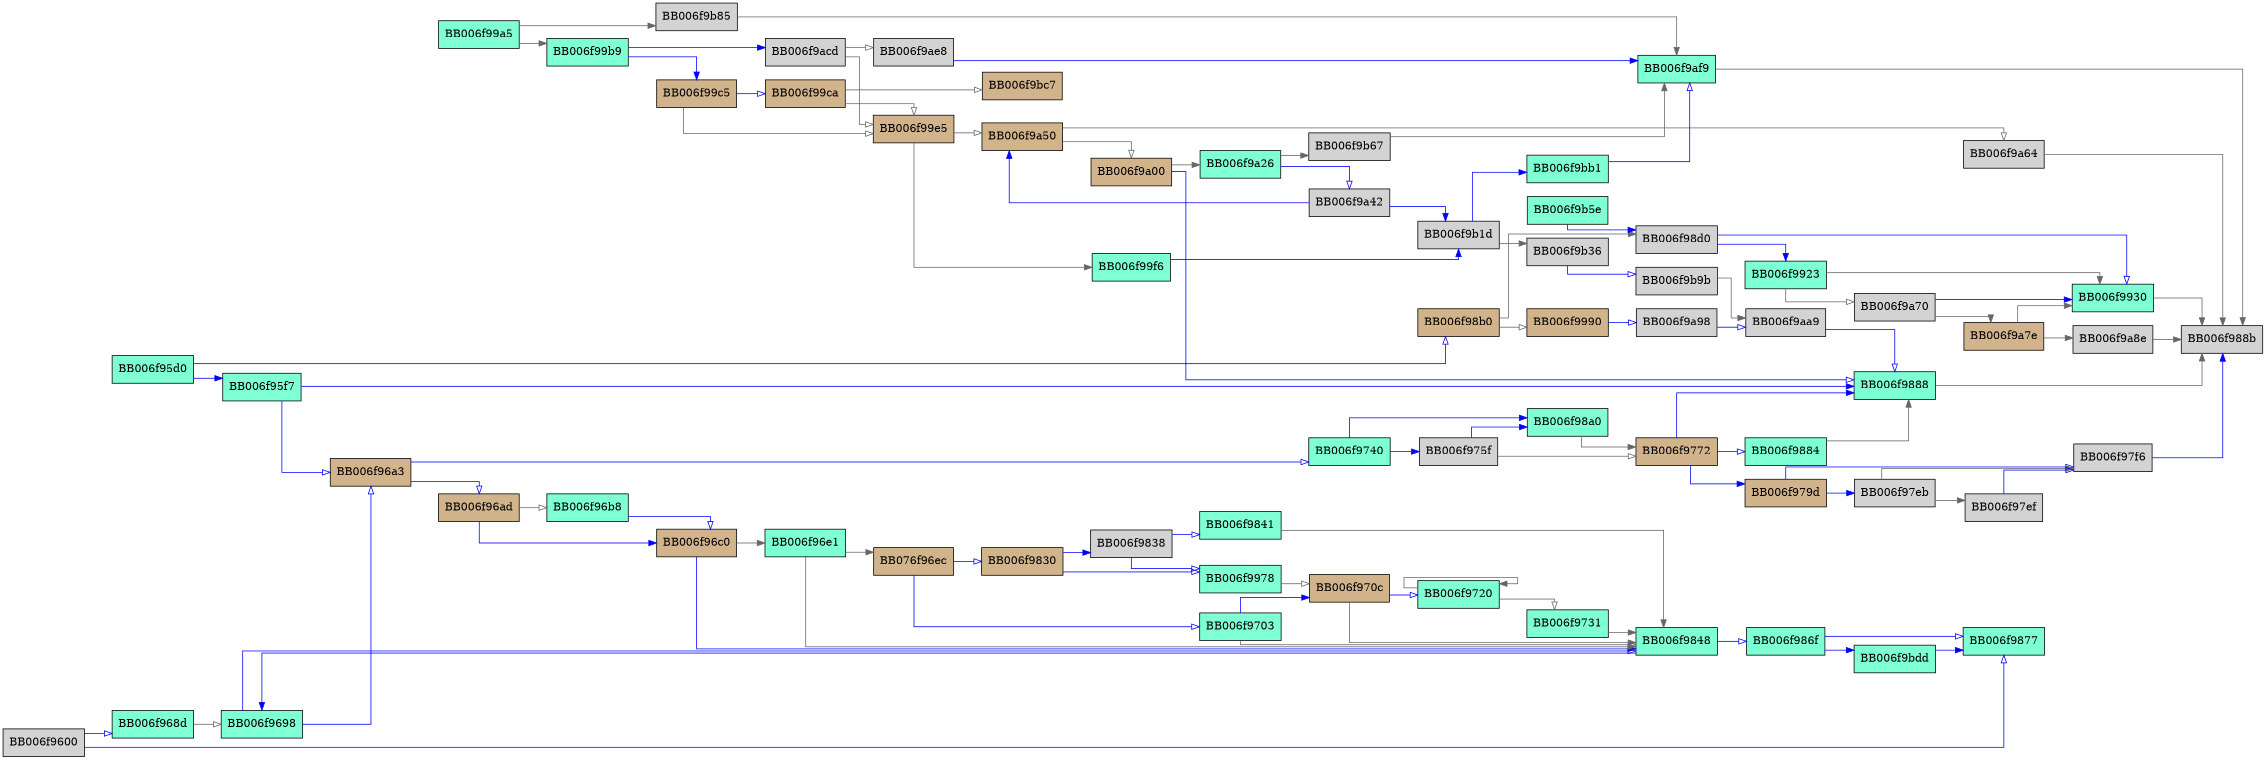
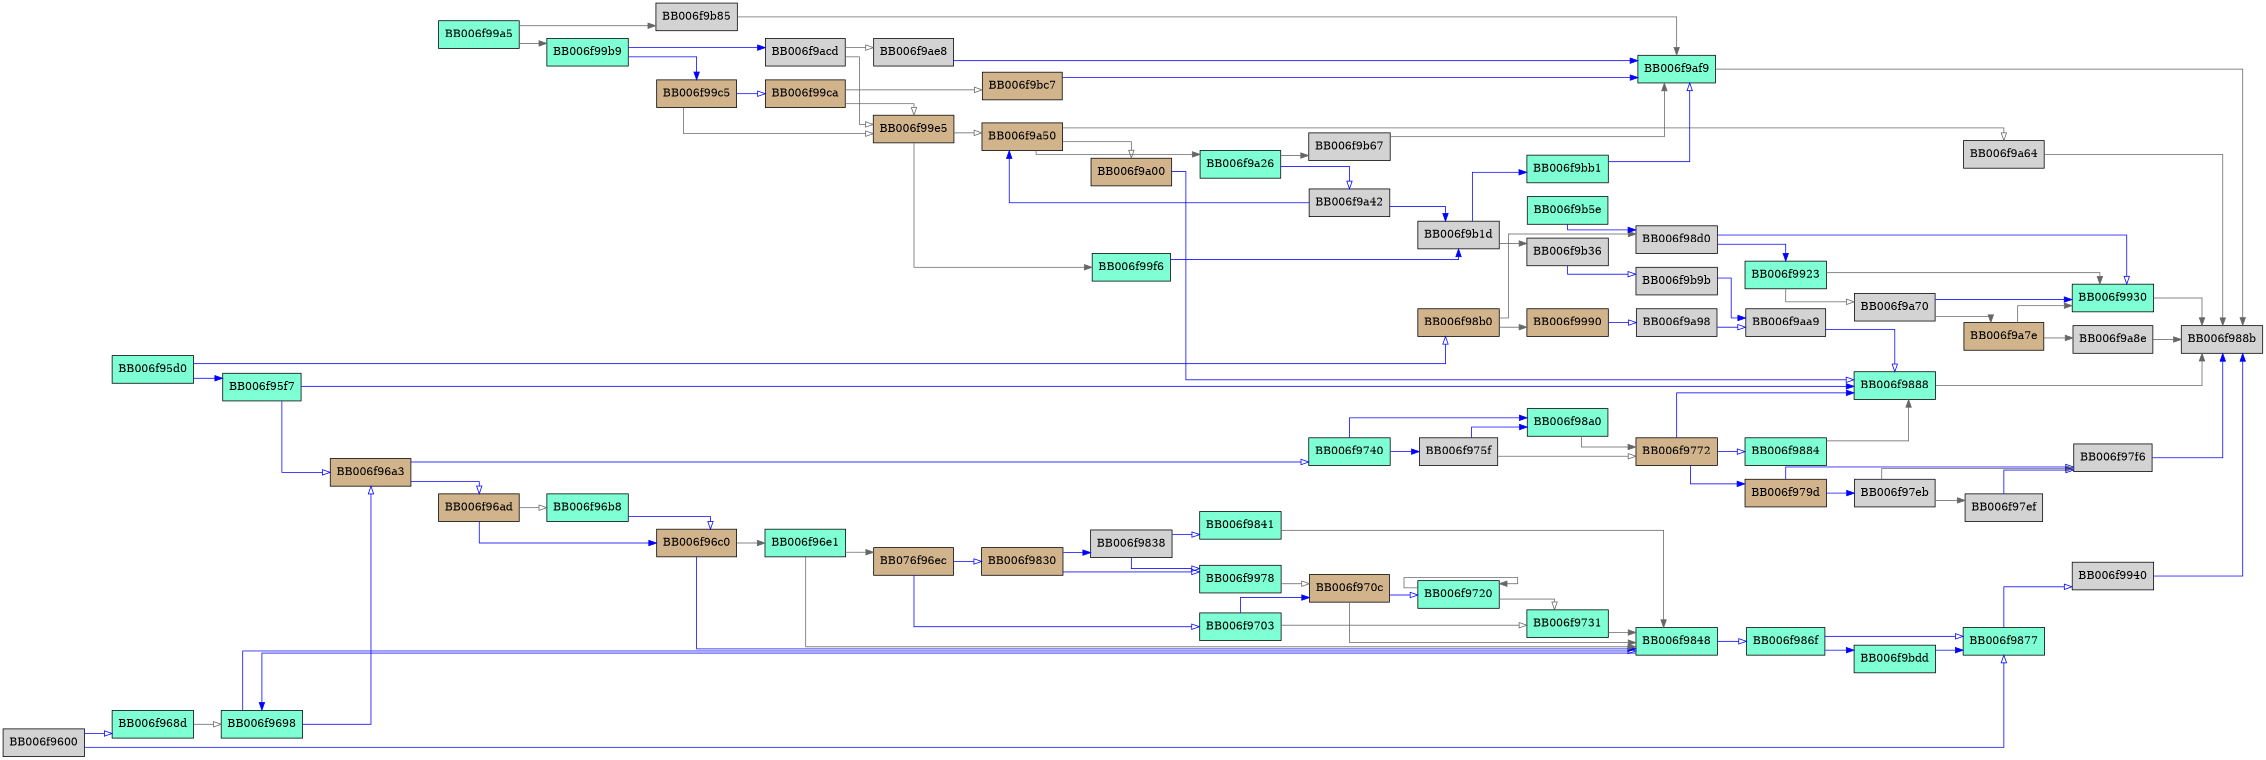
edge "BB006f9bc7" -> "BB006f9af9": added
edge "BB006f9a00" -> "BB006f9a26": now "BB006f9a50" -> "BB006f9a26"
edge "BB006f9b9b" -> "BB006f9aa9": color gray40 -> blue
edge "BB006f98b0" -> "BB006f9990": arrowhead onormal -> normal
node "BB006f9940": added
edge "BB006f9703" -> "BB006f9848": now "BB006f9703" -> "BB006f9731"
